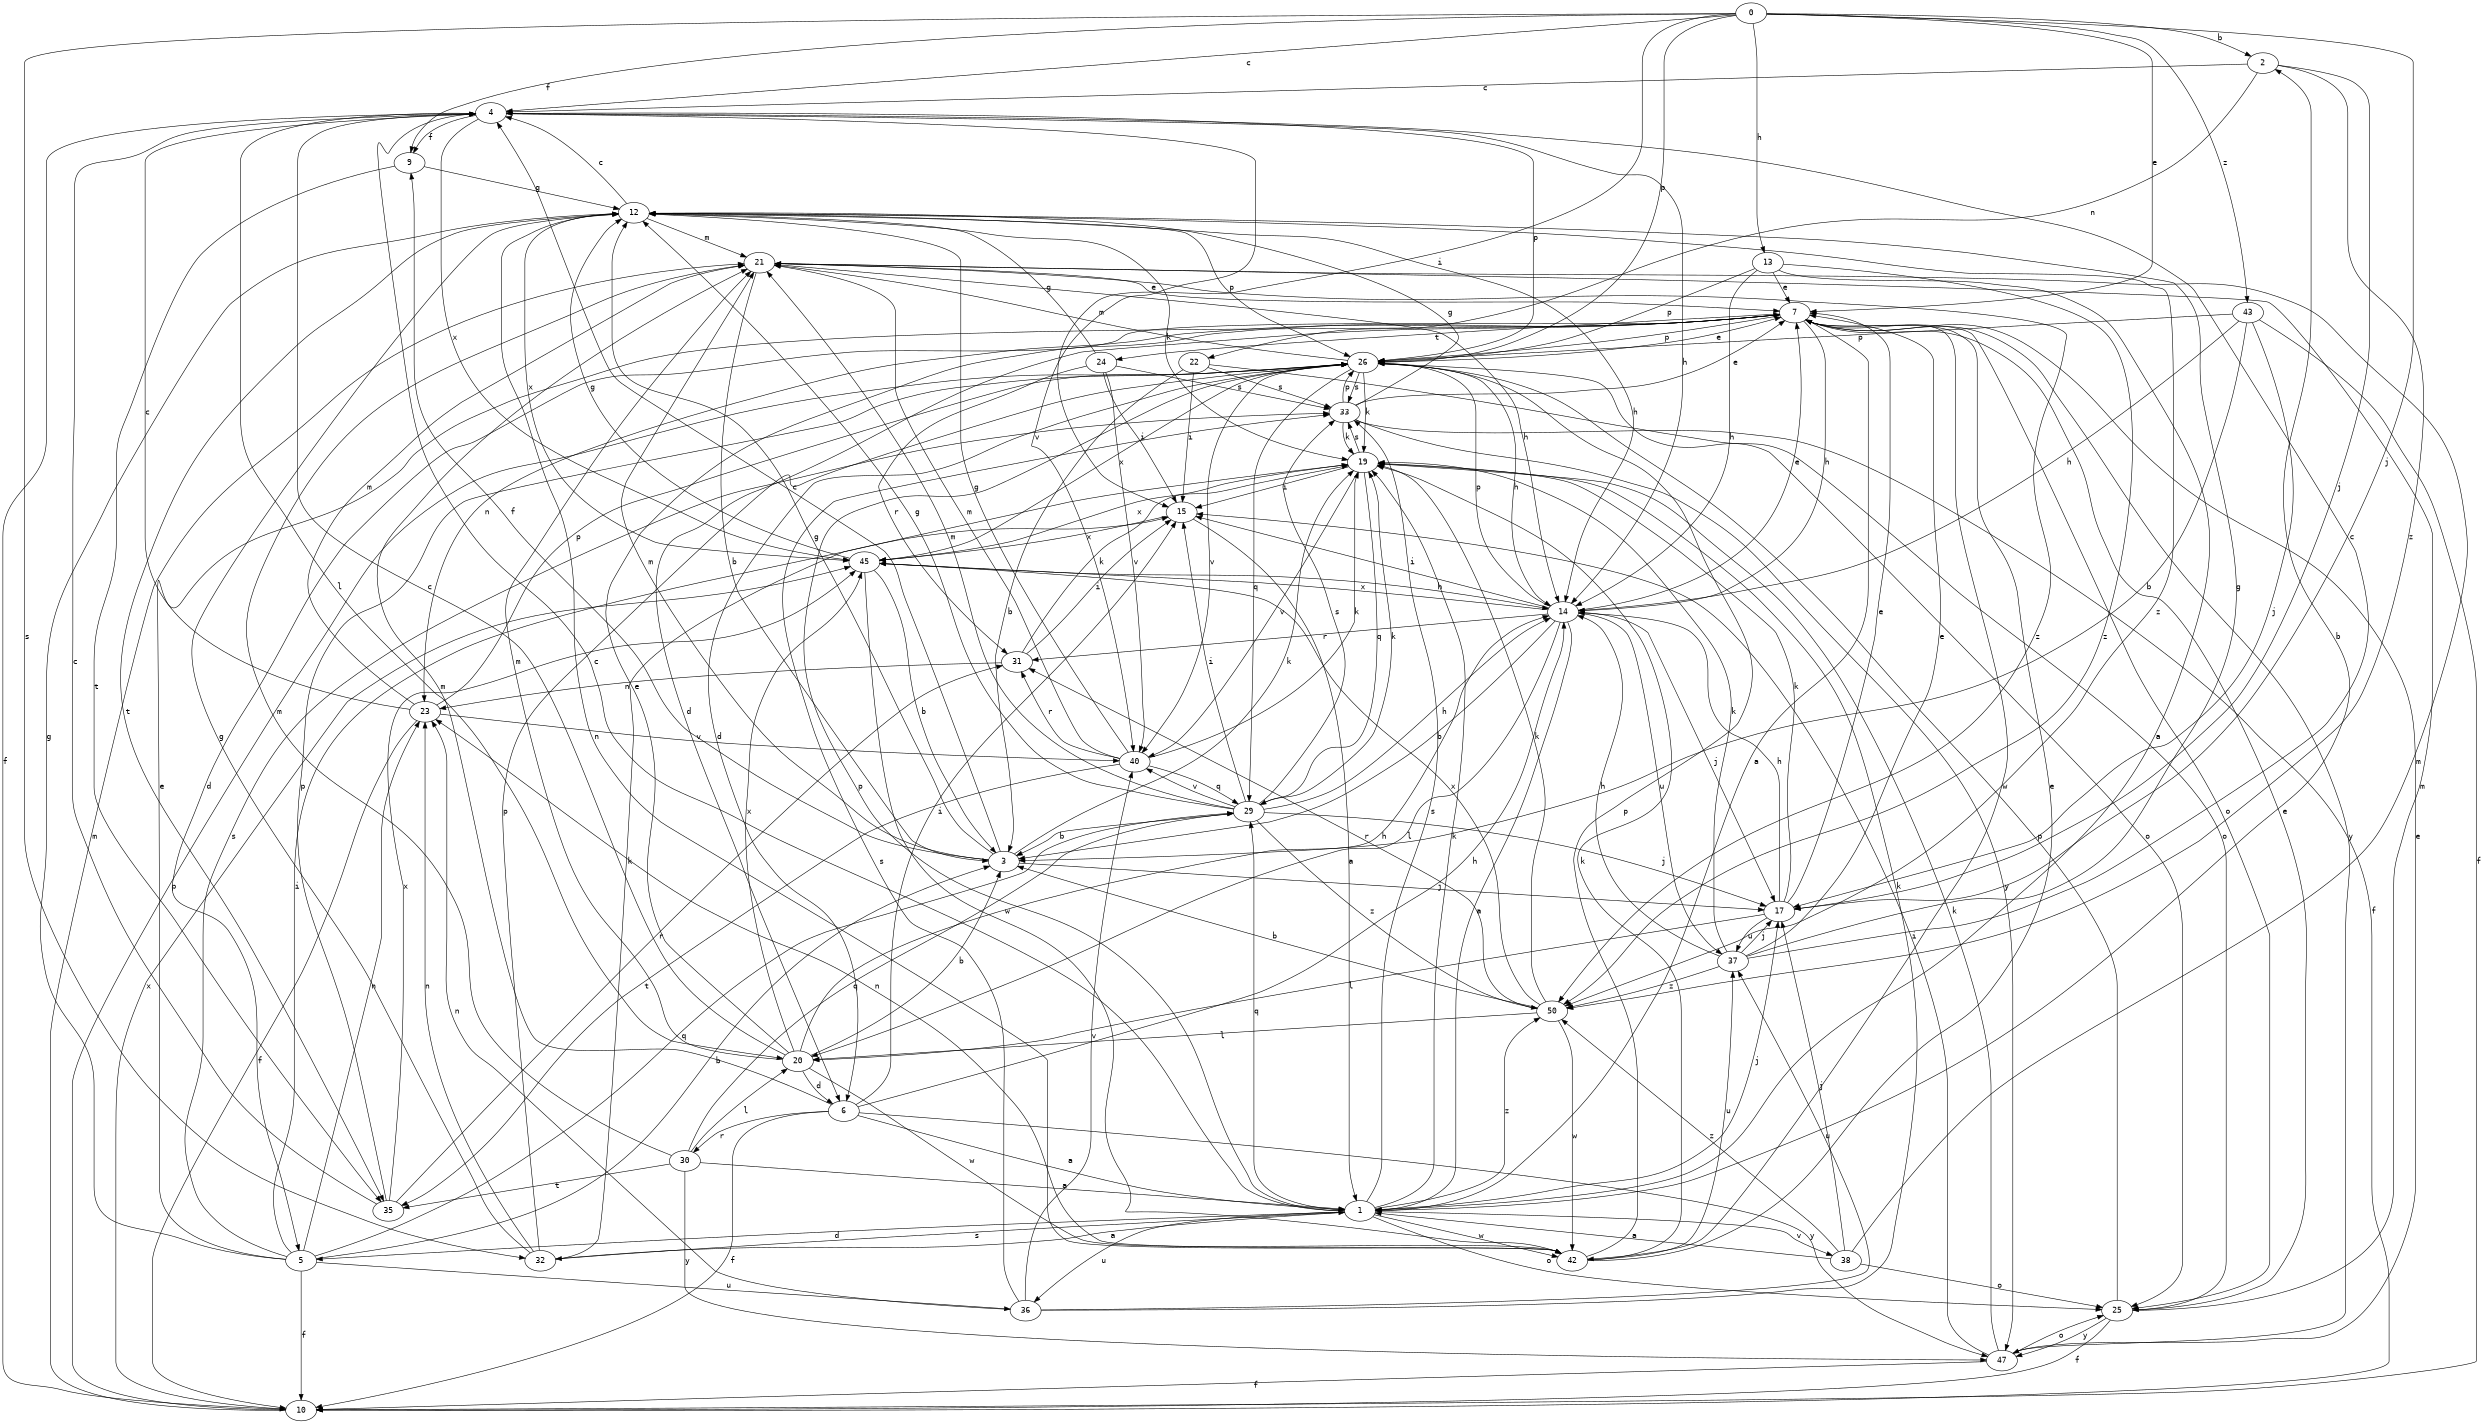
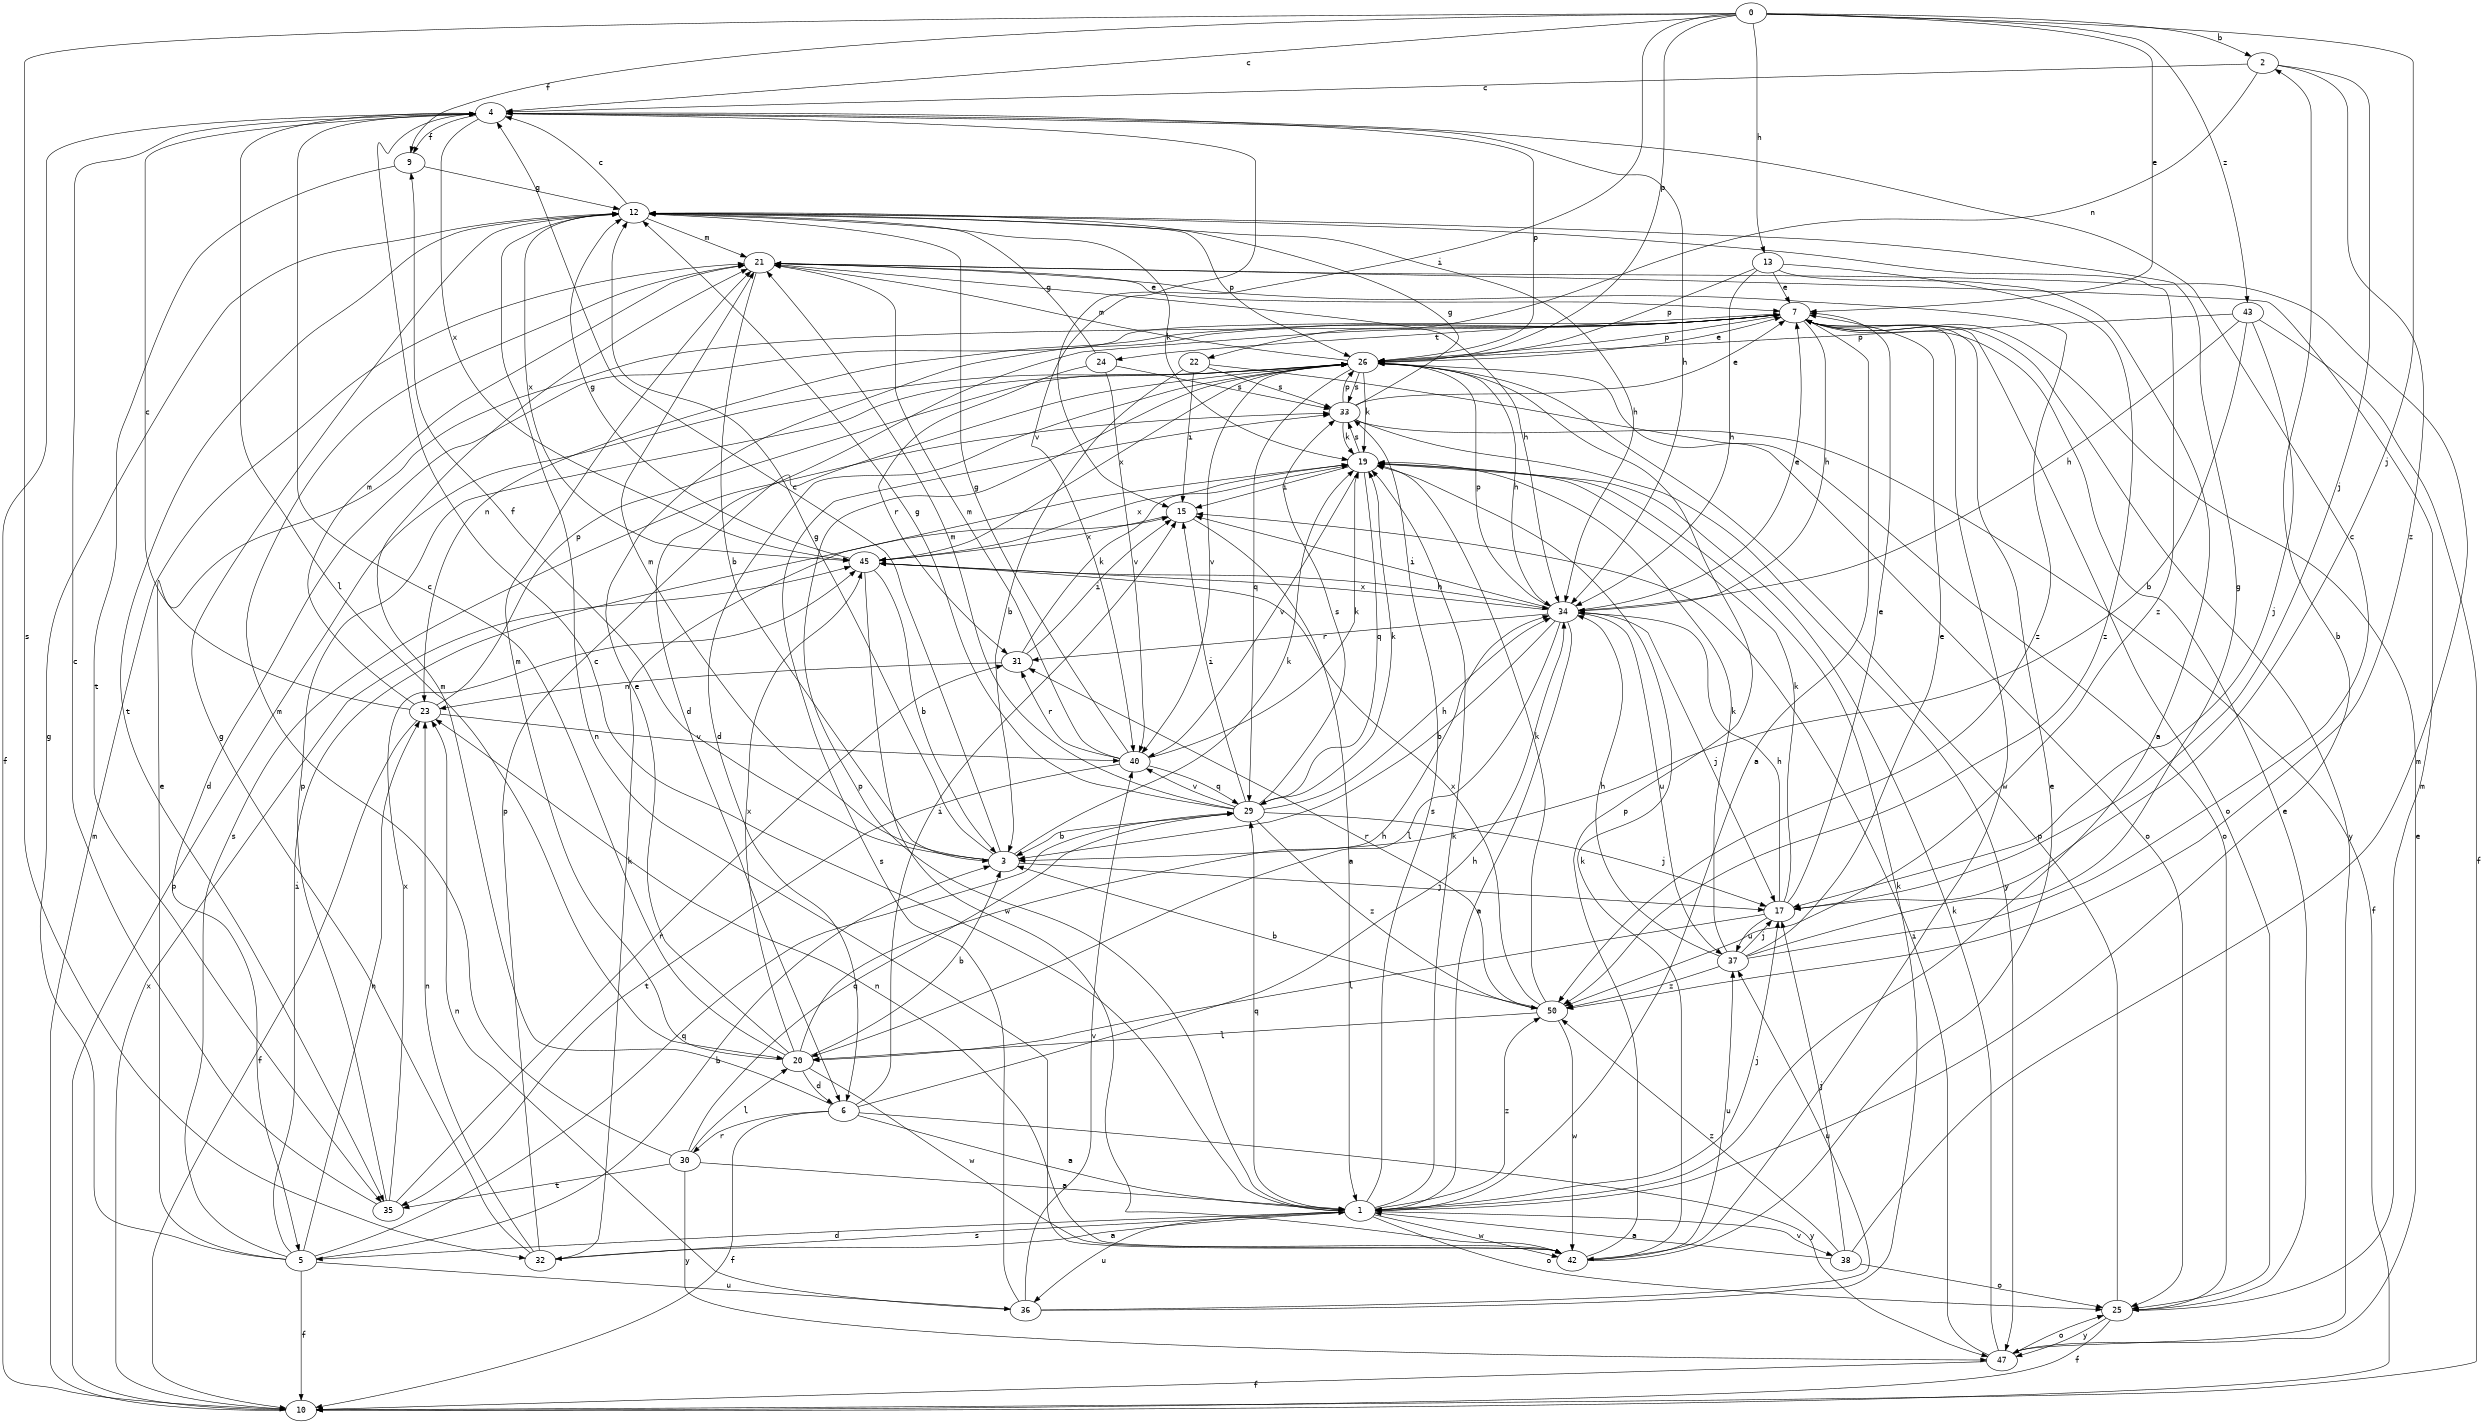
edge "24" -> "15": removed, label "i"
node "14": label "14" -> "34"
